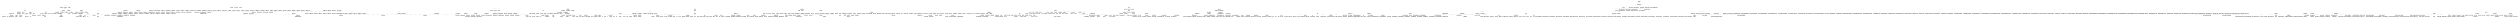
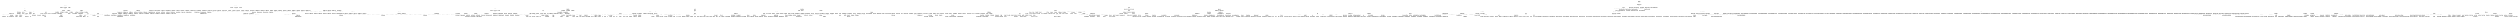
node "__cxxabiv1::__vmi_class_type_info": added
